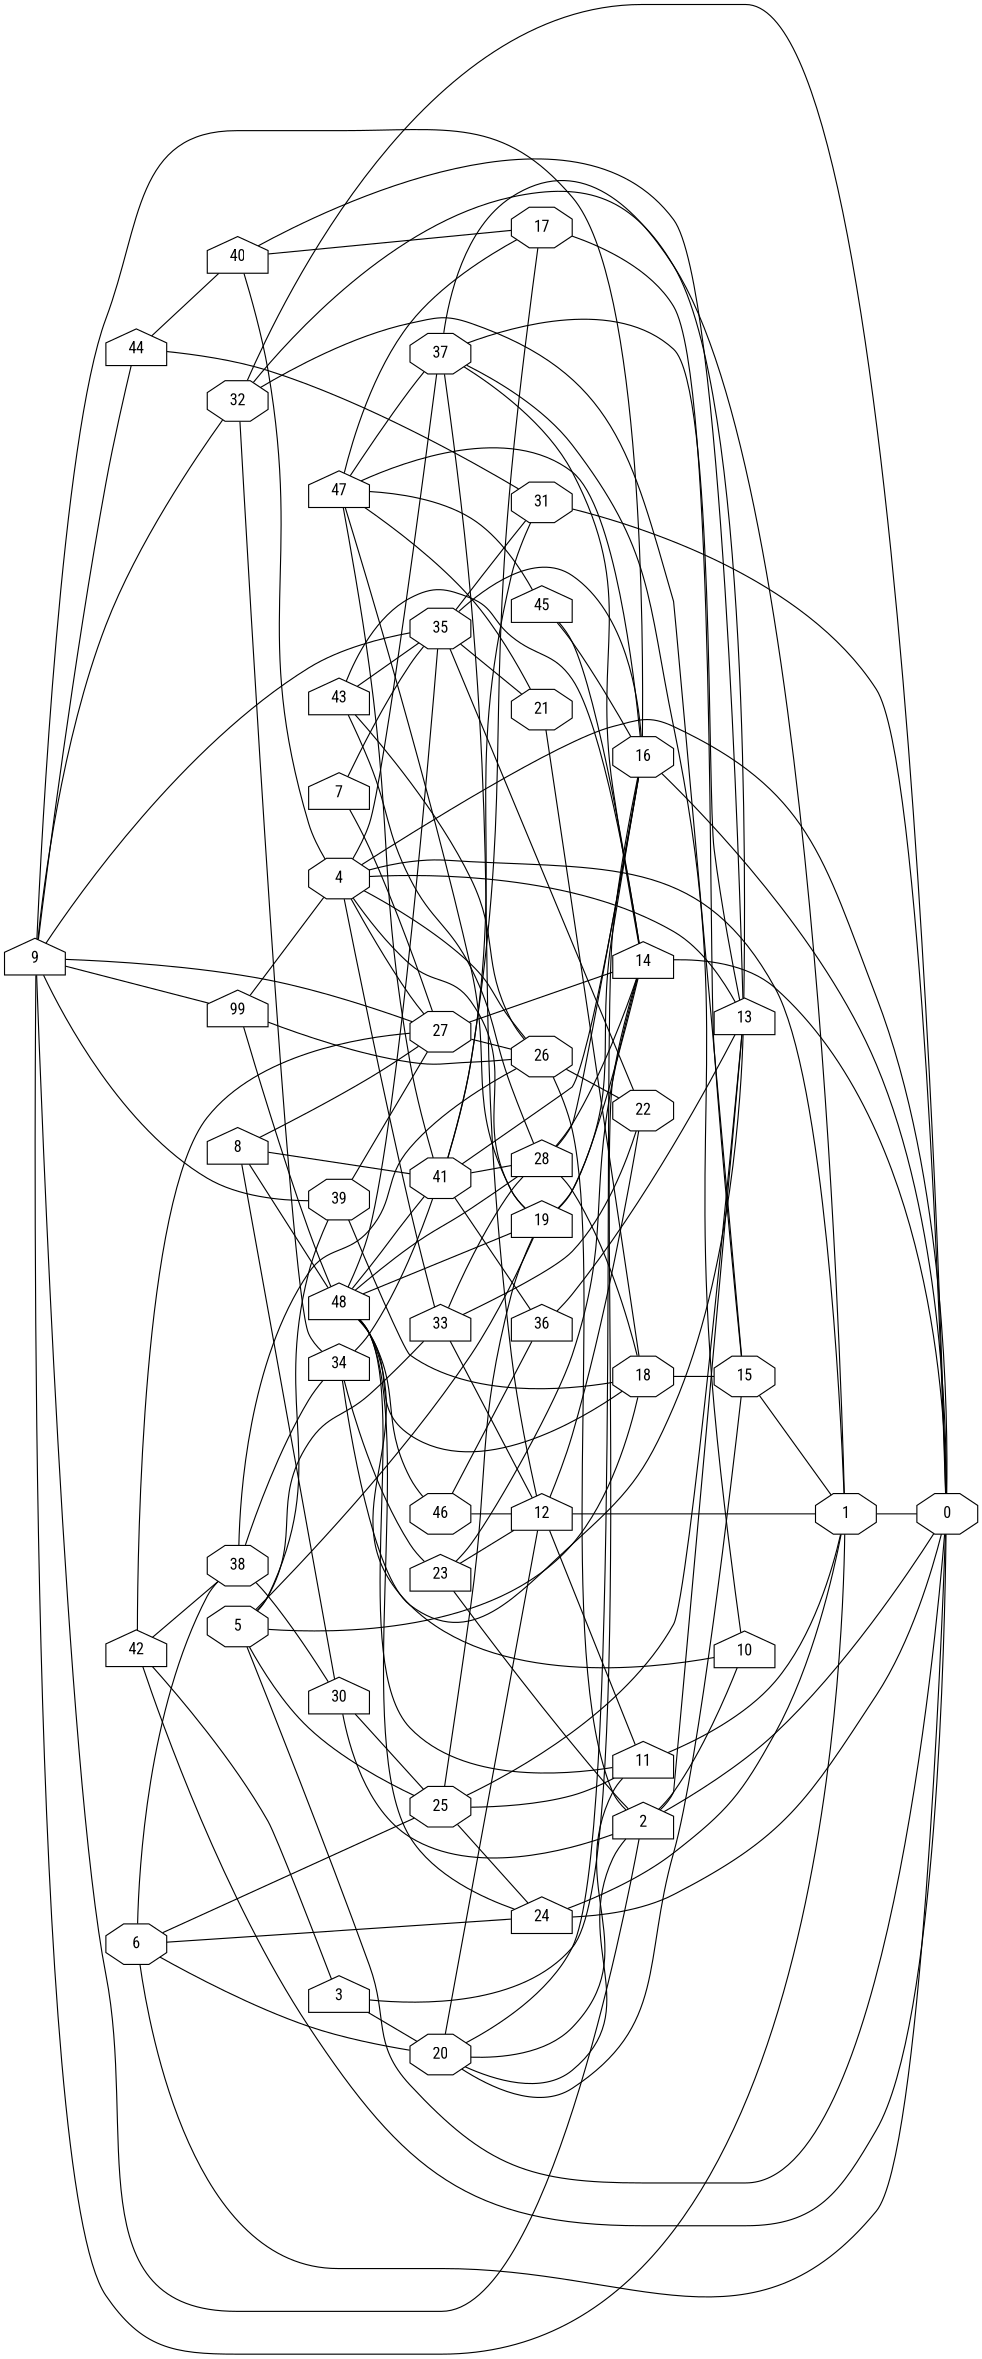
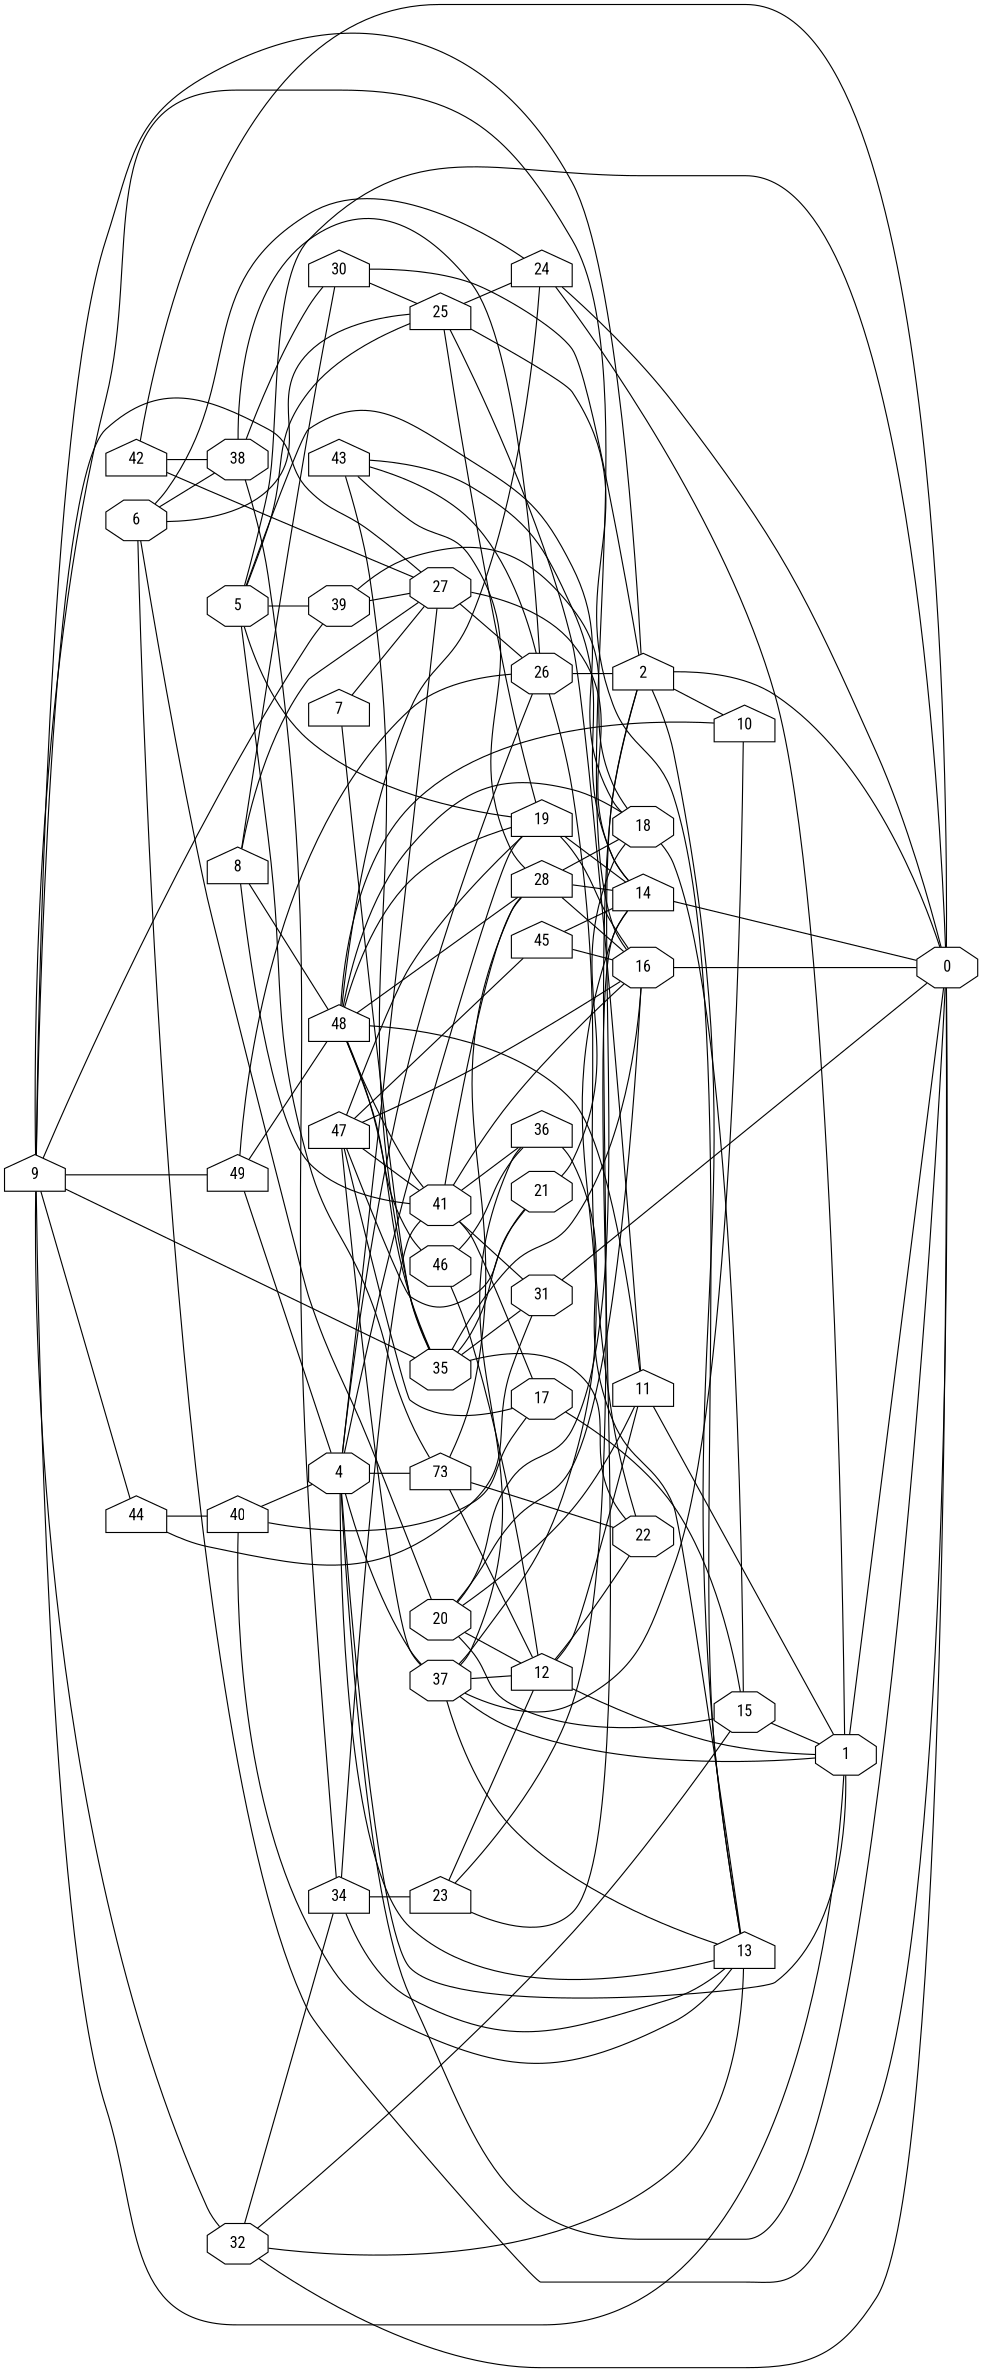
node "99": label "99" -> "49"
node "33": label "33" -> "73"
edge "36" -- "37": added
node "25": shape octagon -> house
node "3": removed
